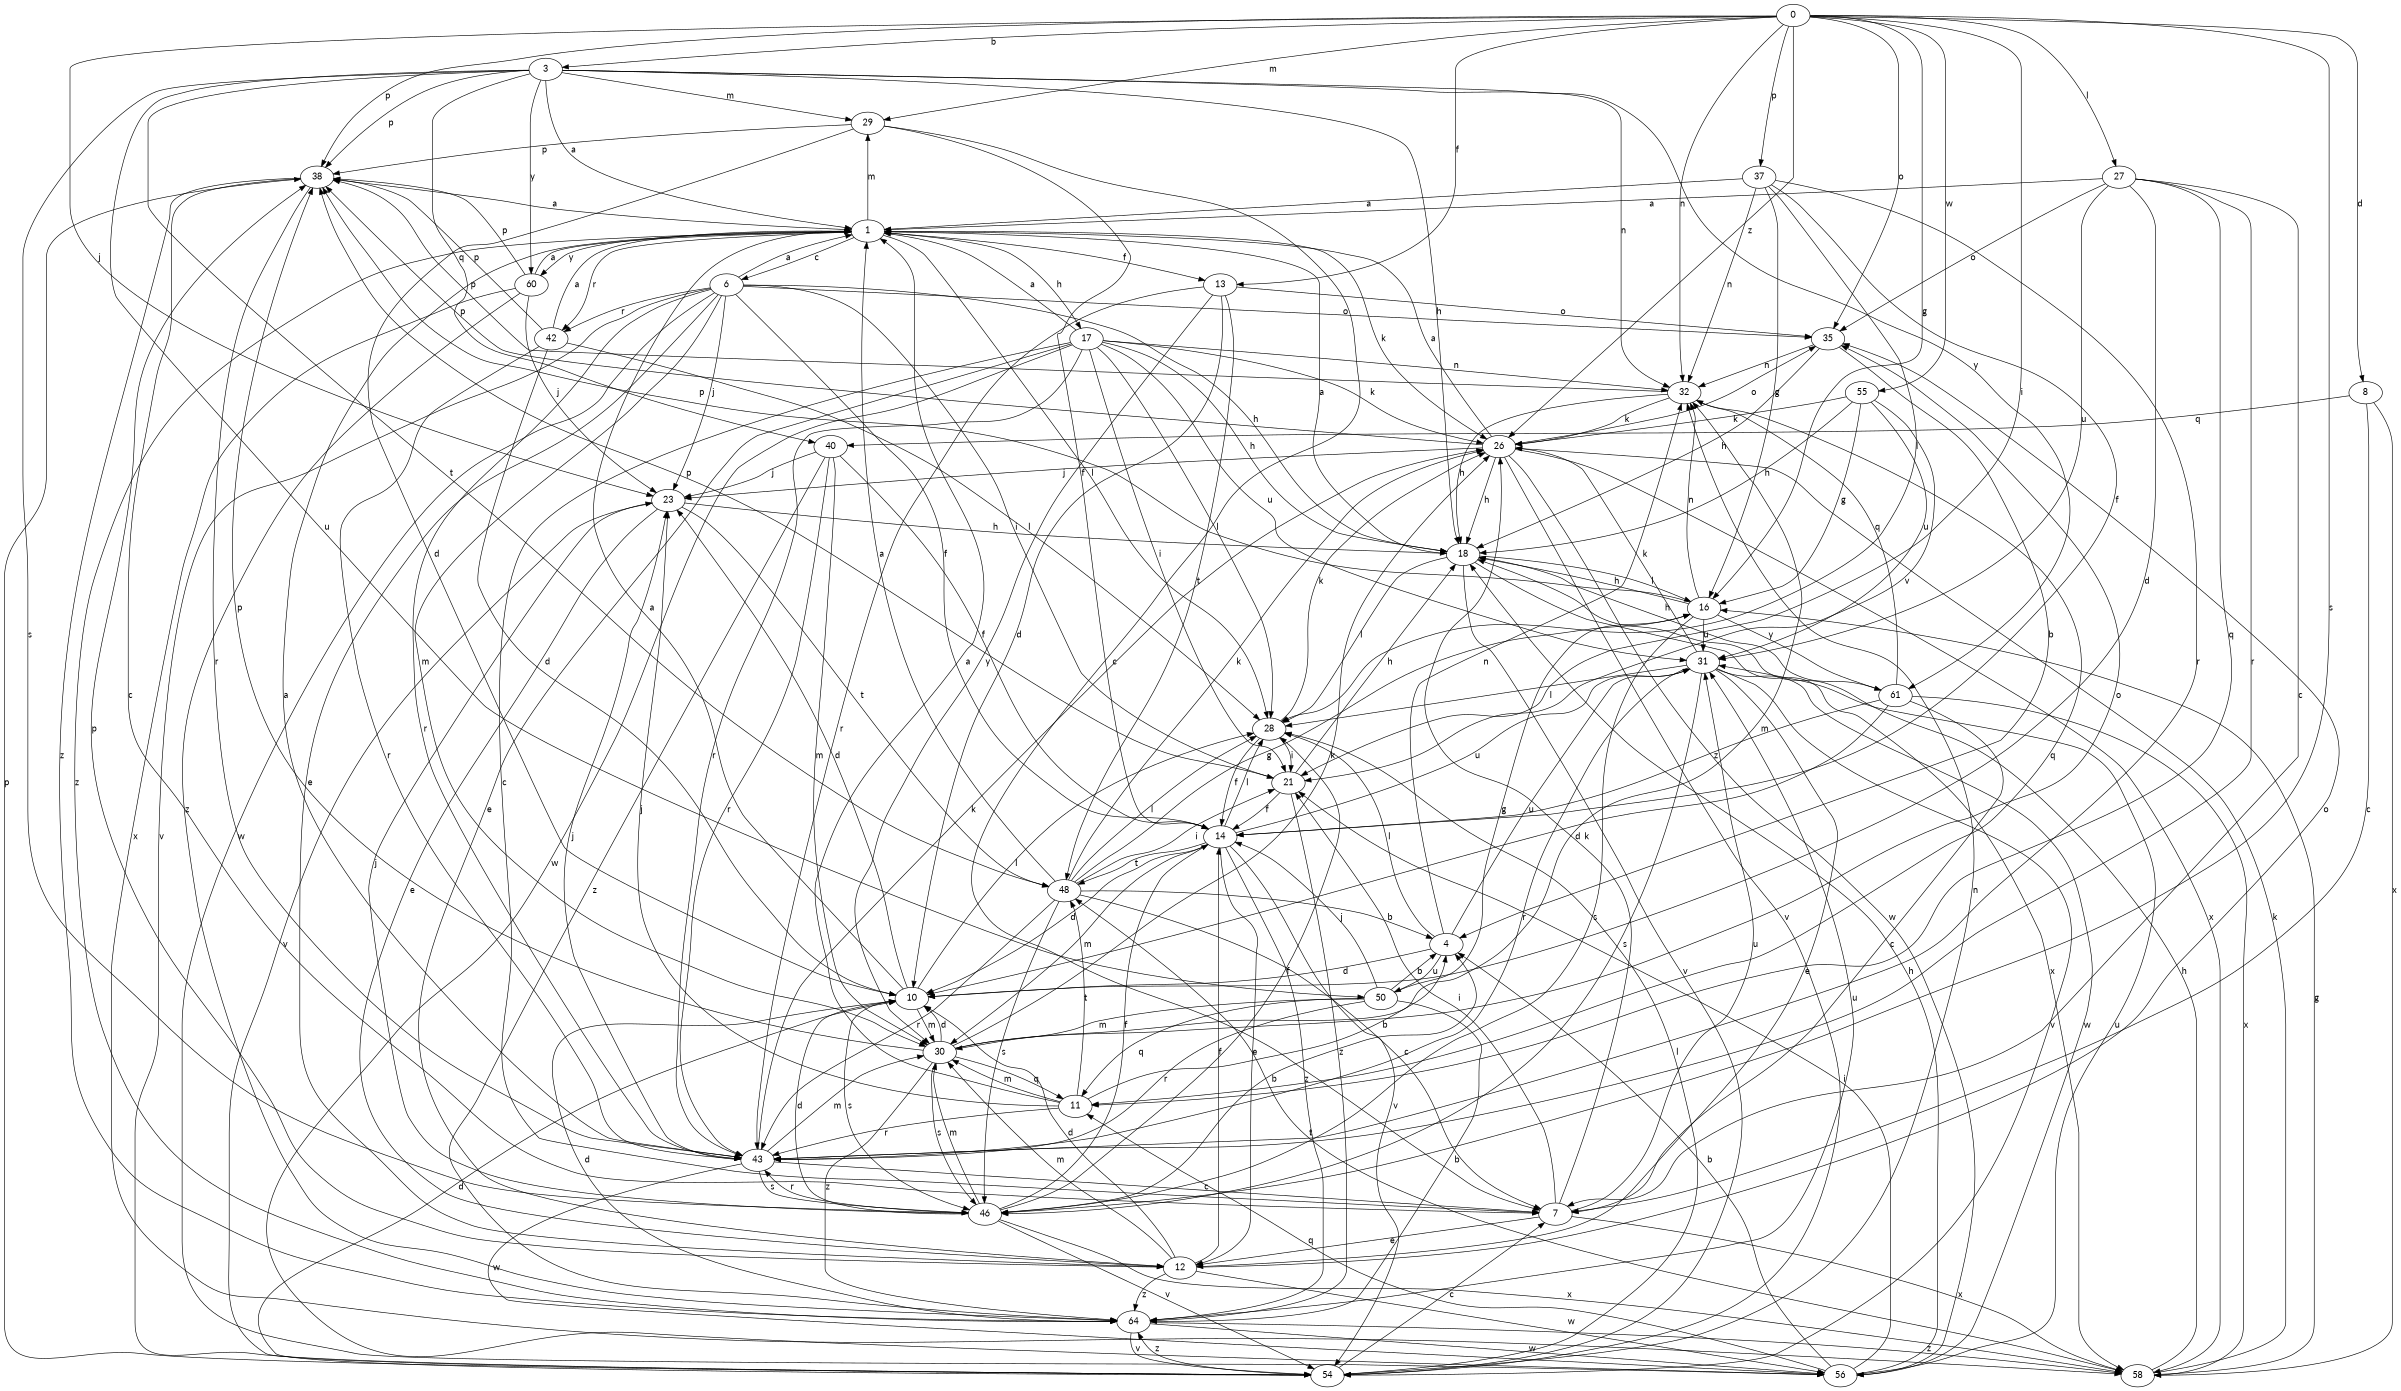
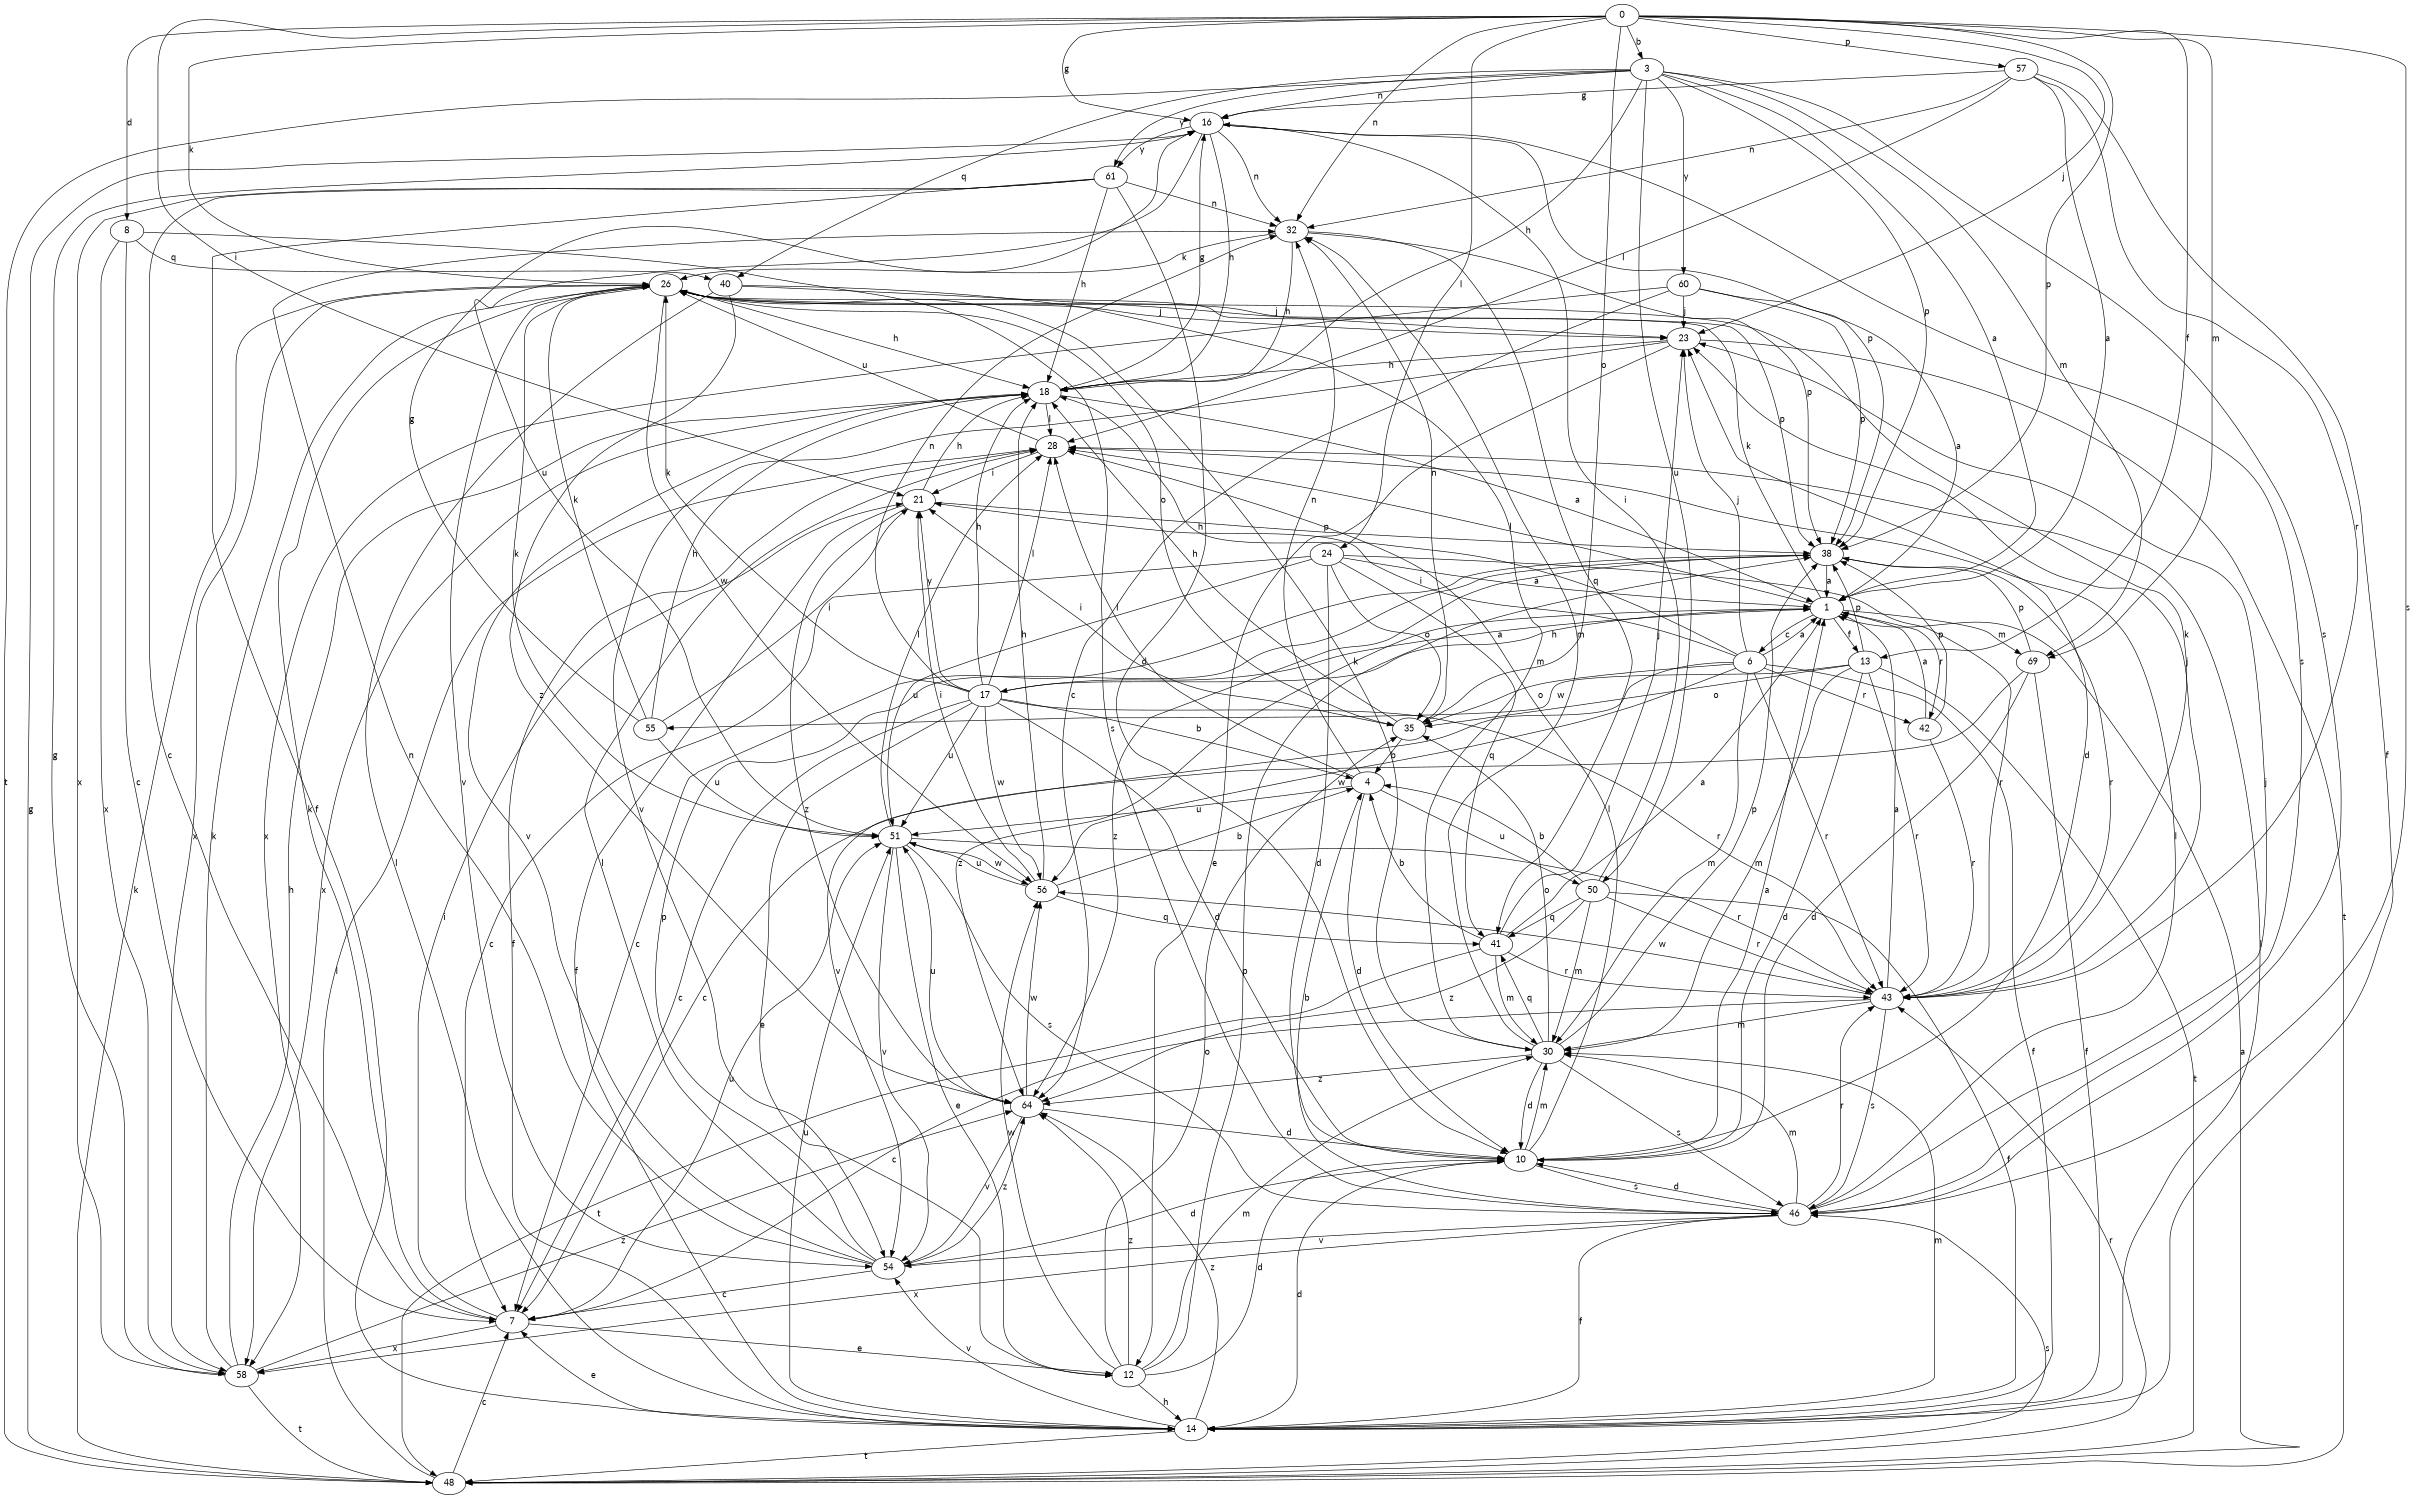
edge "3" -> "32": now "3" -> "16"
node "29": label "29" -> "69"
edge "0" -> "55": now "13" -> "55"
node "37": label "37" -> "57"
node "27": label "27" -> "24"
edge "0" -> "26": label "z" -> "k"
edge "1" -> "60": removed, label "y"
edge "26" -> "1": removed, label "a"
edge "42" -> "28": removed, label "l"
edge "61" -> "32": label "q" -> "n"
edge "8" -> "46": added, label "s"
edge "17" -> "21": label "i" -> "y"
edge "28" -> "26": label "k" -> "u"
edge "18" -> "16": label "l" -> "g"
edge "55" -> "21": label "v" -> "i"
edge "13" -> "38": added, label "p"
edge "40" -> "14": label "f" -> "l"
edge "13" -> "30": label "y" -> "m"
node "31": label "31" -> "51"
edge "42" -> "10": now "17" -> "10"
edge "61" -> "14": label "z" -> "f"
edge "40" -> "43": removed, label "r"
edge "60" -> "64": label "z" -> "c"
edge "50" -> "16": label "g" -> "i"
edge "48" -> "21": now "35" -> "21"
edge "48" -> "4": now "17" -> "4"
edge "50" -> "14": label "j" -> "f"
edge "46" -> "28": label "f" -> "l"
edge "12" -> "14": label "f" -> "h"
edge "6" -> "12": removed, label "e"
edge "18" -> "54": reversed
edge "14" -> "12": now "14" -> "7"
node "11": label "11" -> "41"
edge "50" -> "64": label "b" -> "z"
edge "64" -> "58": reversed
